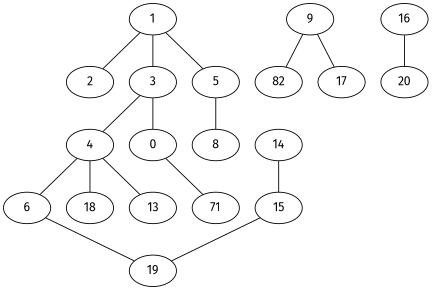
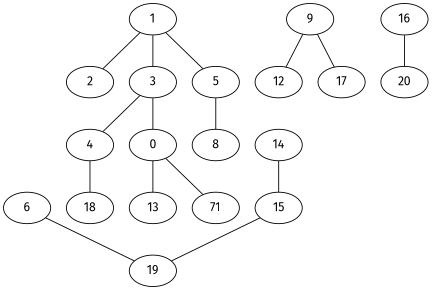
node "82": label "82" -> "12"
edge "4" -- "6": removed
edge "4" -- "13": now "0" -- "13"
